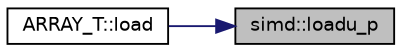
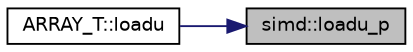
node "ARRAY_T::load": label "ARRAY_T::load" -> "ARRAY_T::loadu"
